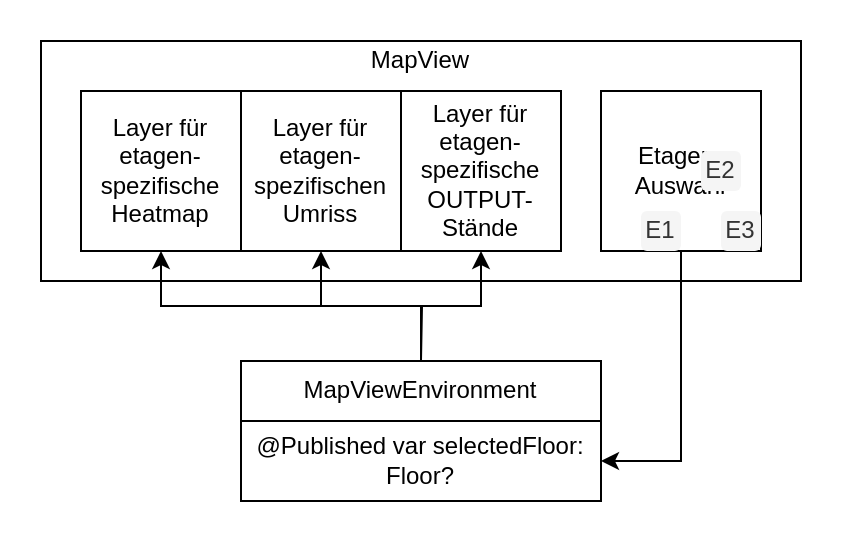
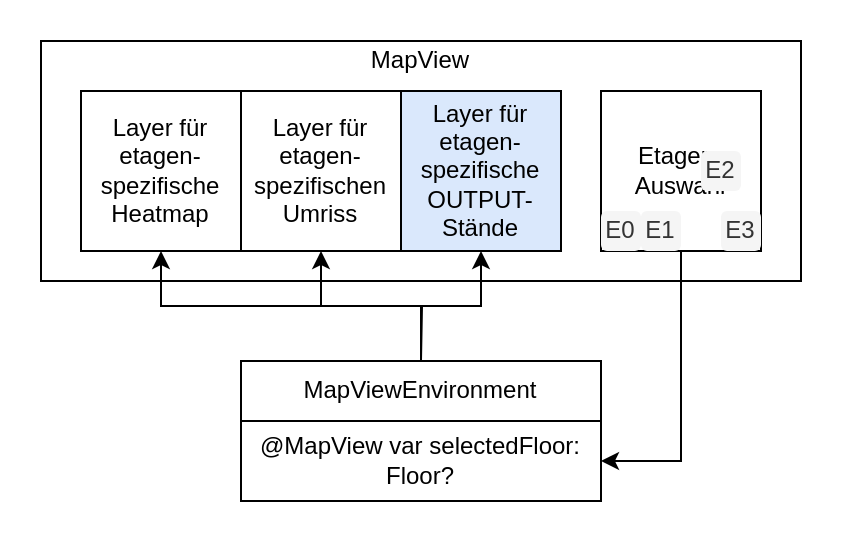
node "Layer für etagen-spezifische OUTPUT-Stände": fillcolor #ffffff -> #dae8fc
node "E0": added
node "@Published var selectedFloor: Floor?": label "@Published var selectedFloor: Floor?" -> "@MapView var selectedFloor: Floor?"
